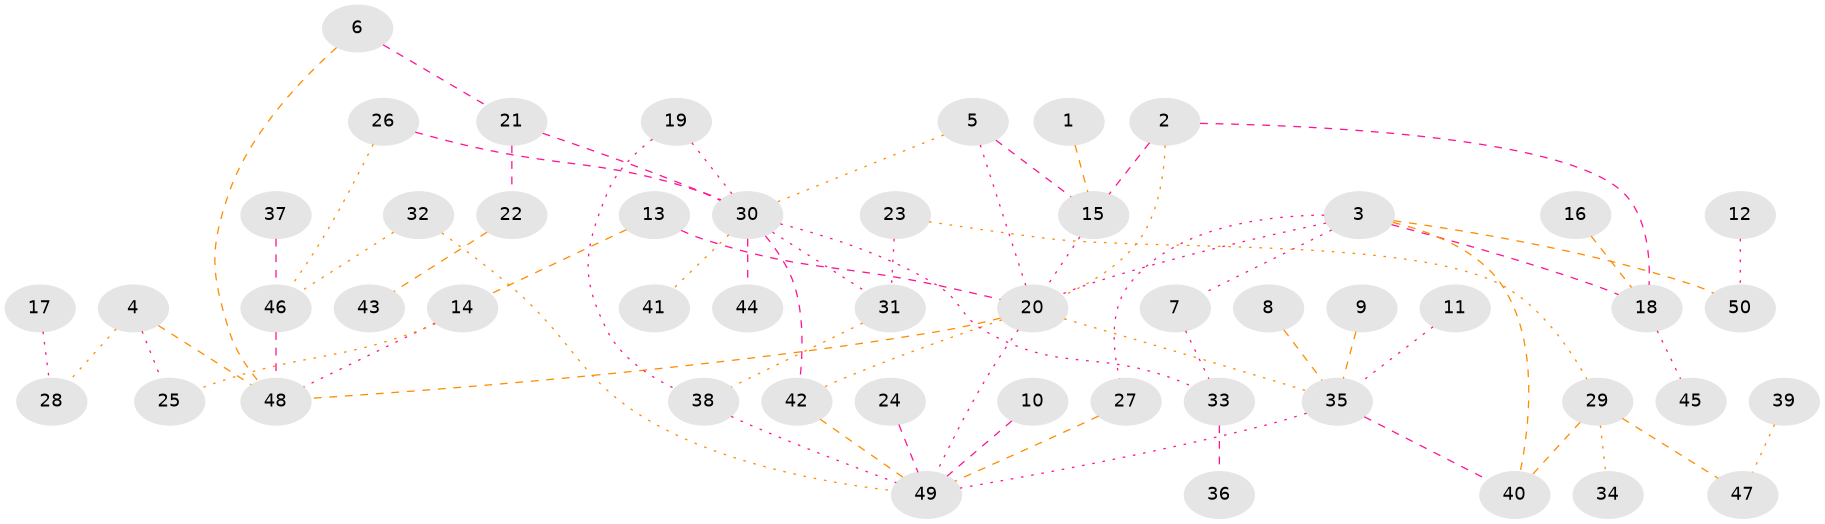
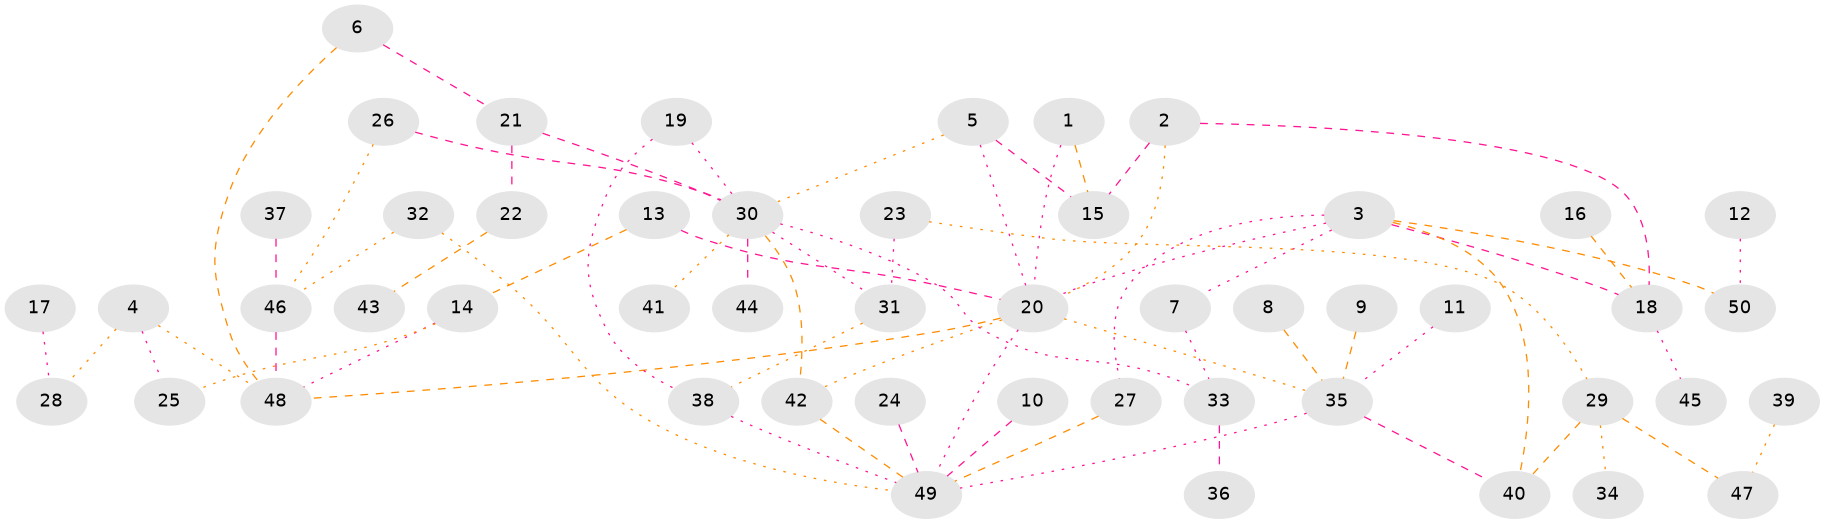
edge "15" -- "20": now "1" -- "20"
edge "30" -- "42": color deeppink -> darkorange
edge "4" -- "48": style dashed -> dotted
